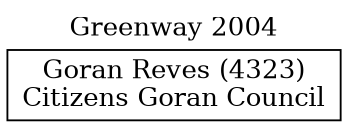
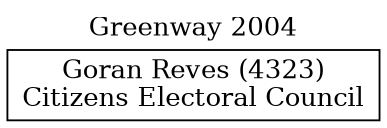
node "Goran Reves (4323) Citizens Goran Council": label "Goran Reves (4323) Citizens Goran Council" -> "Goran Reves (4323) Citizens Electoral Council"
